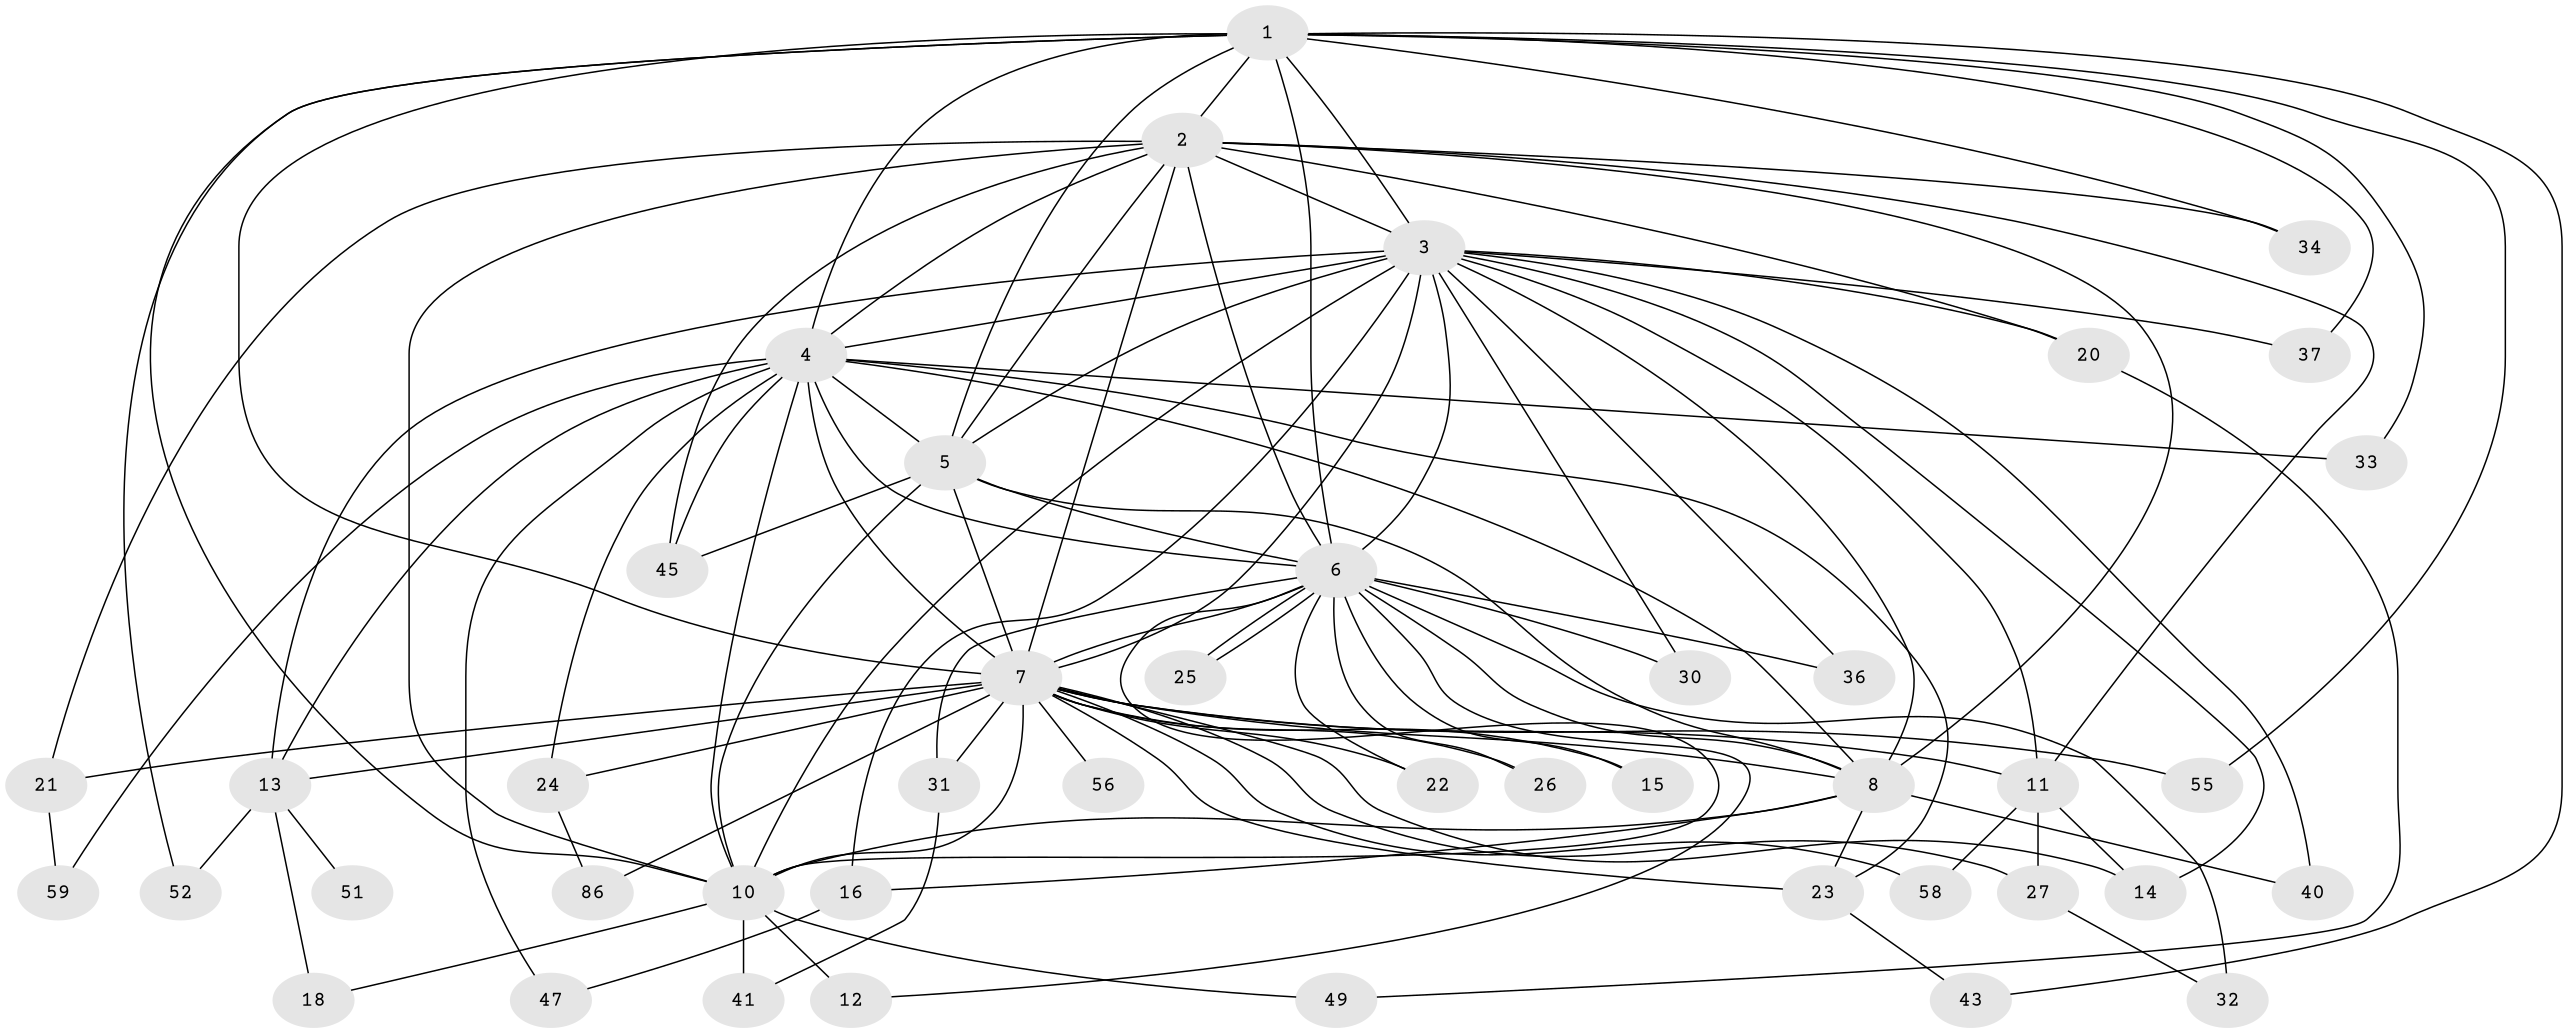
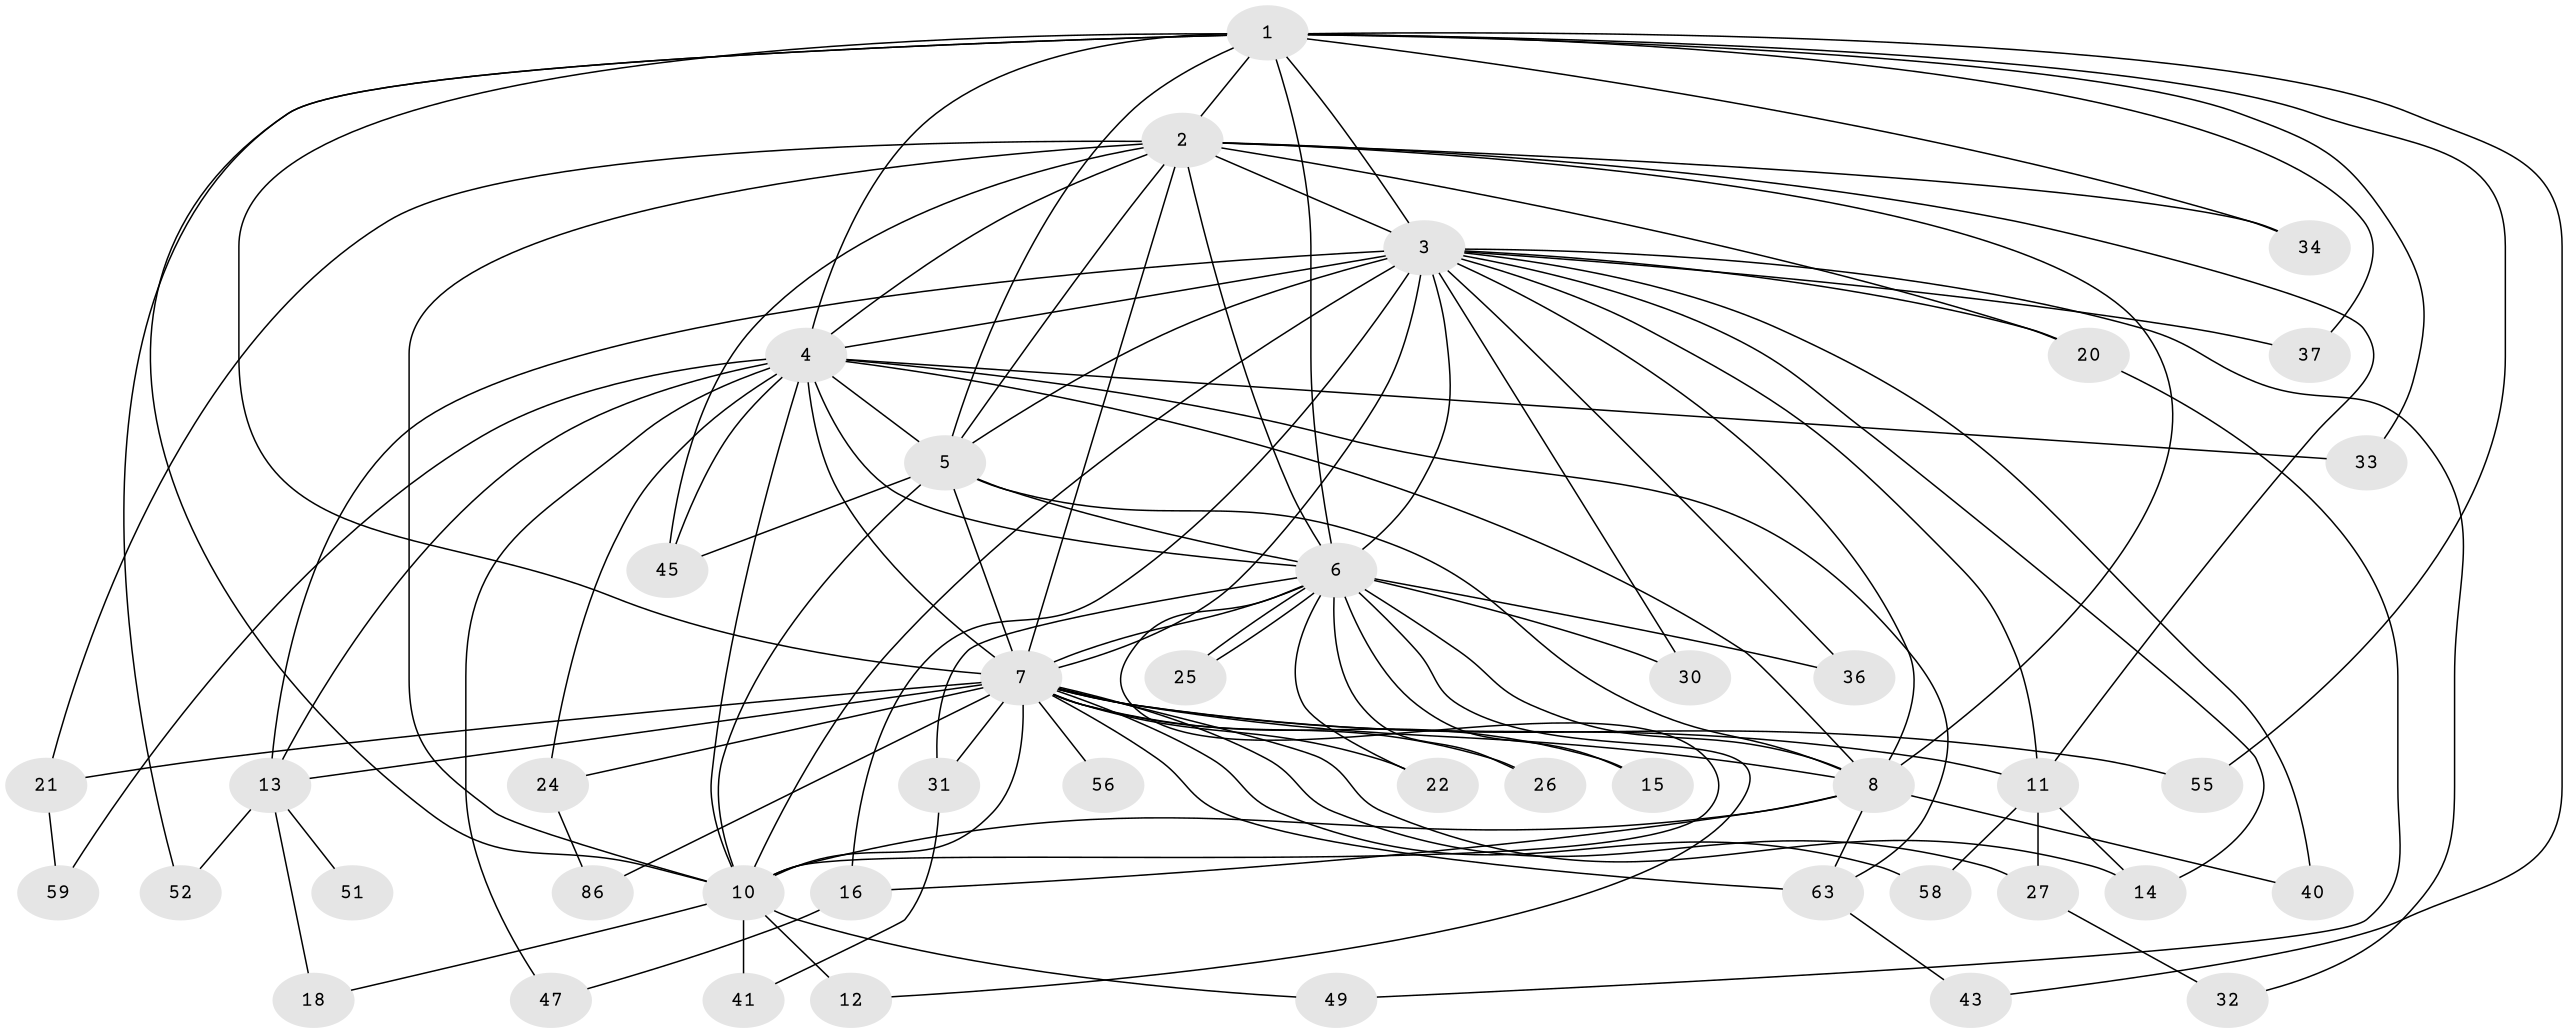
edge "6" -- "32": now "3" -- "32"
node "23": label "23" -> "63"
